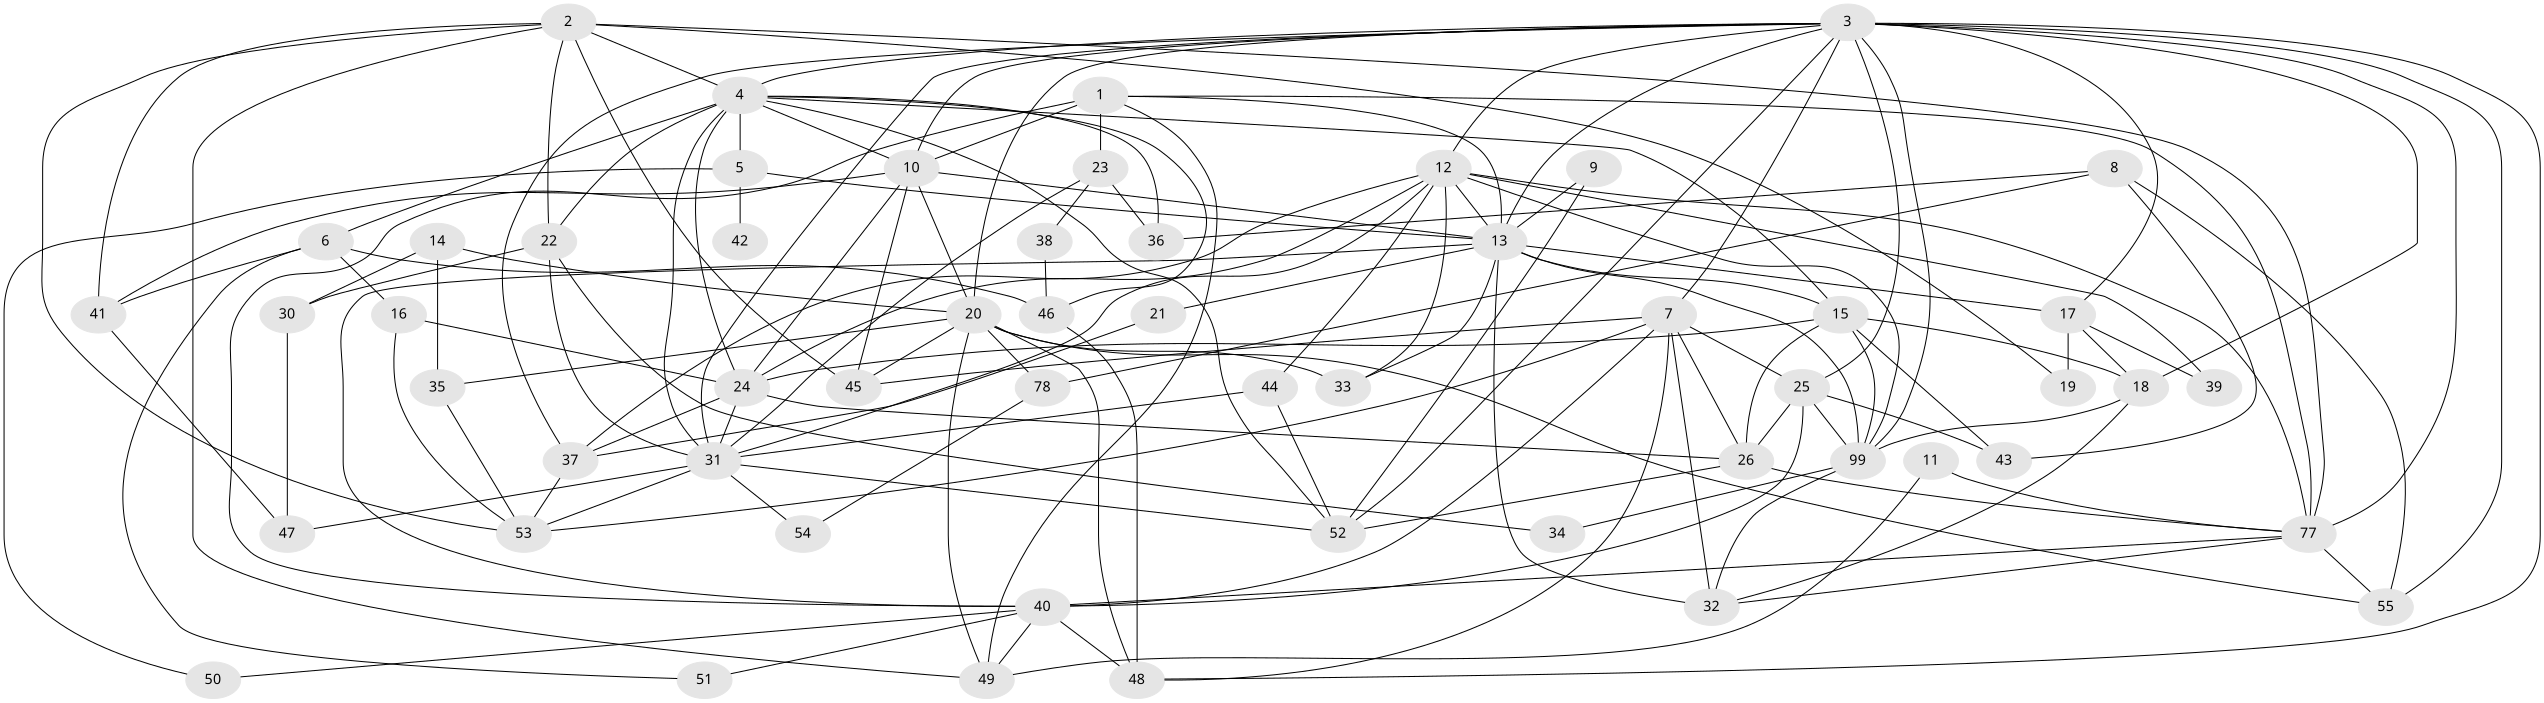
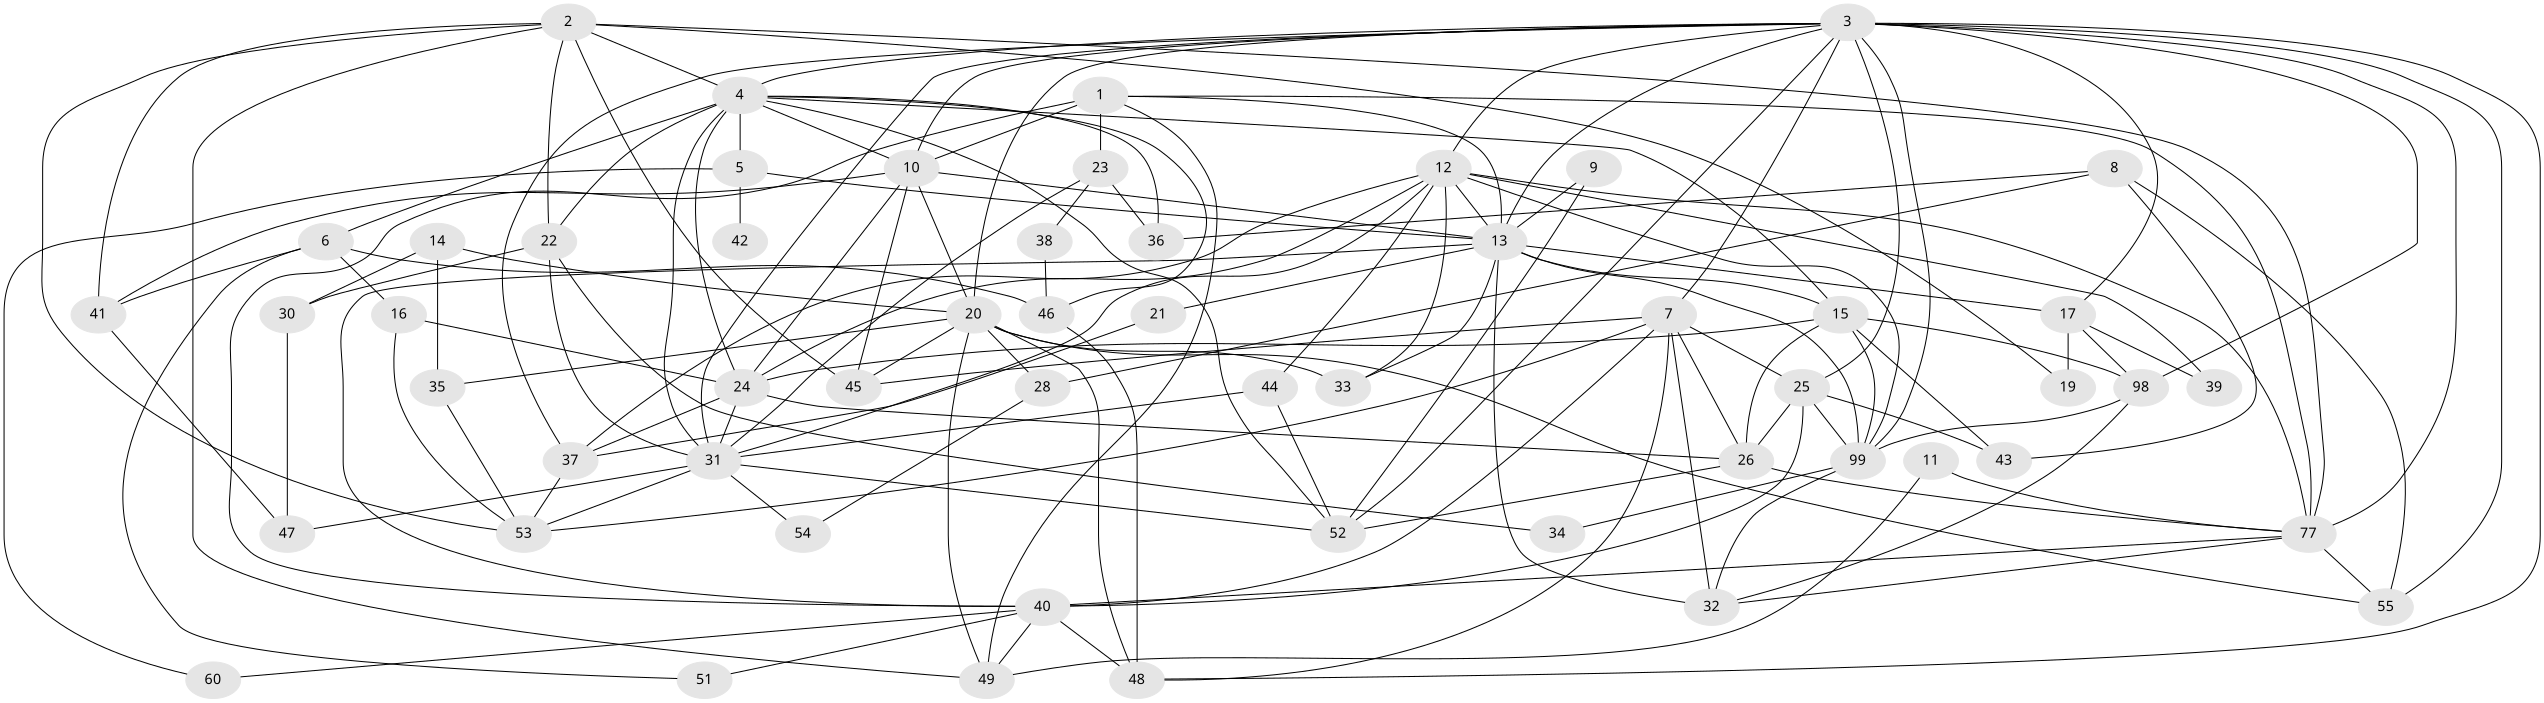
node "78": label "78" -> "28"
node "18": label "18" -> "98"
node "50": label "50" -> "60"
